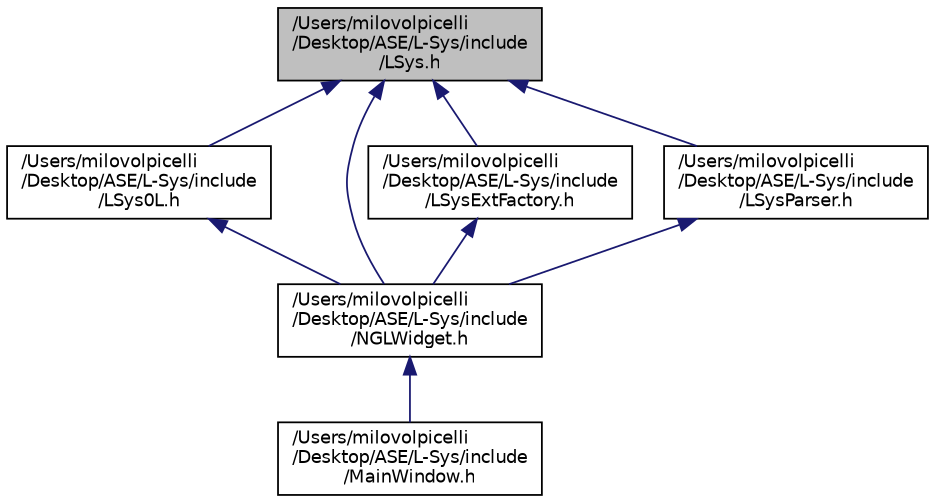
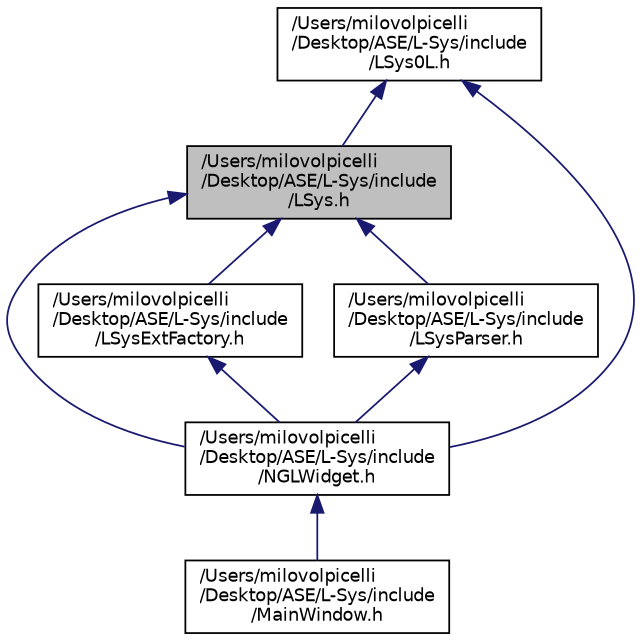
edge "/Users/milovolpicelli /Desktop/ASE/L-Sys/include /LSys0L.h" -> "/Users/milovolpicelli /Desktop/ASE/L-Sys/include /LSys.h": reversed
